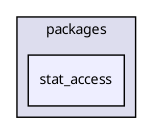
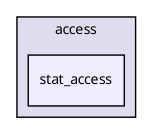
cluster "packages": label "packages" -> "access"
